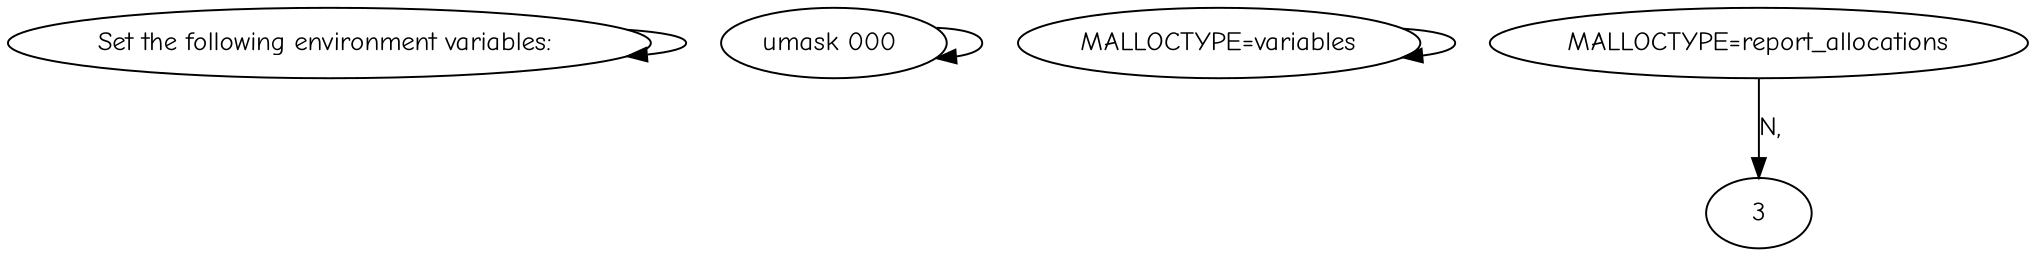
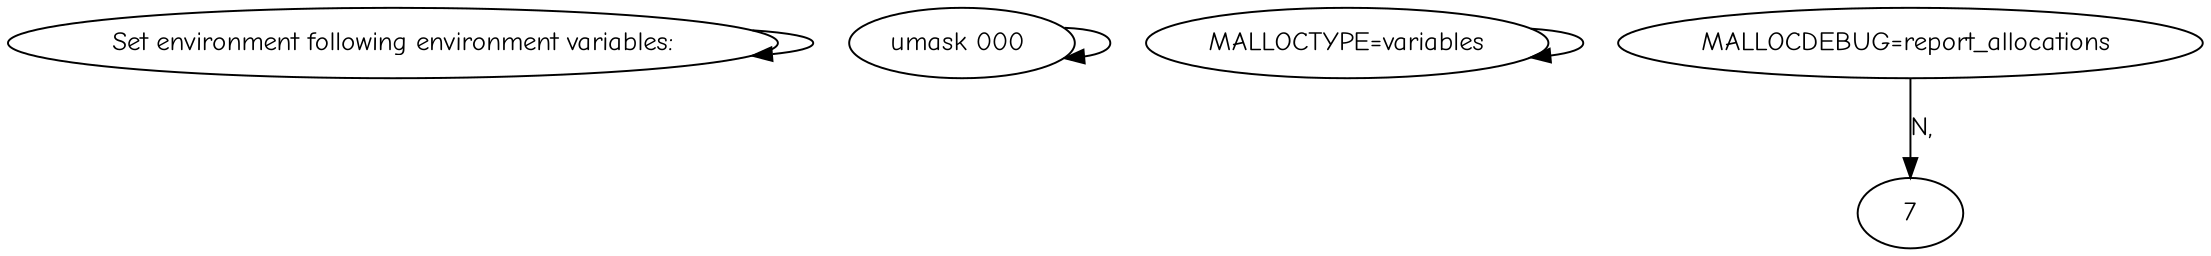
node "Set the following environment variables:": label "Set the following environment variables:" -> "Set environment following environment variables:"
node "MALLOCTYPE=report_allocations": label "MALLOCTYPE=report_allocations" -> "MALLOCDEBUG=report_allocations"
node "3": label "3" -> "7"
